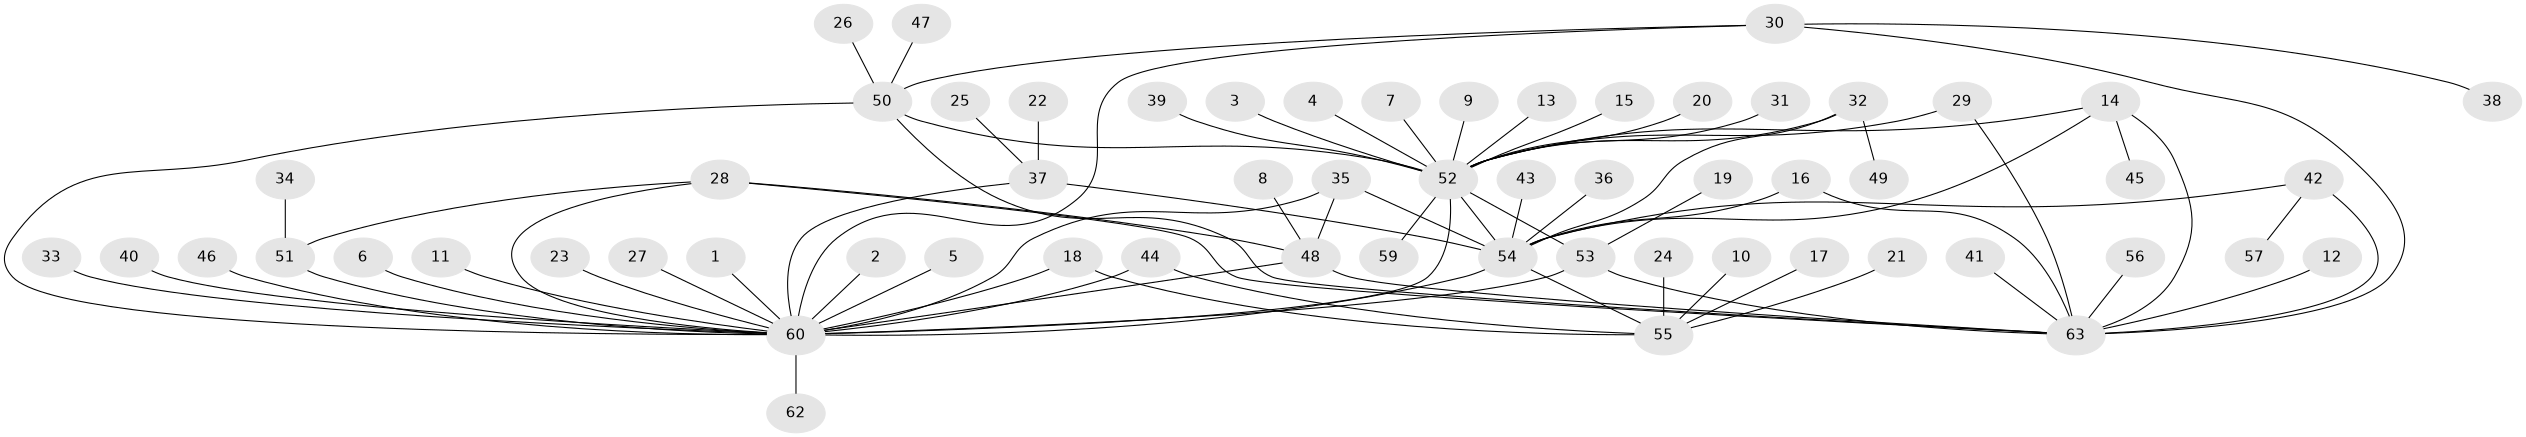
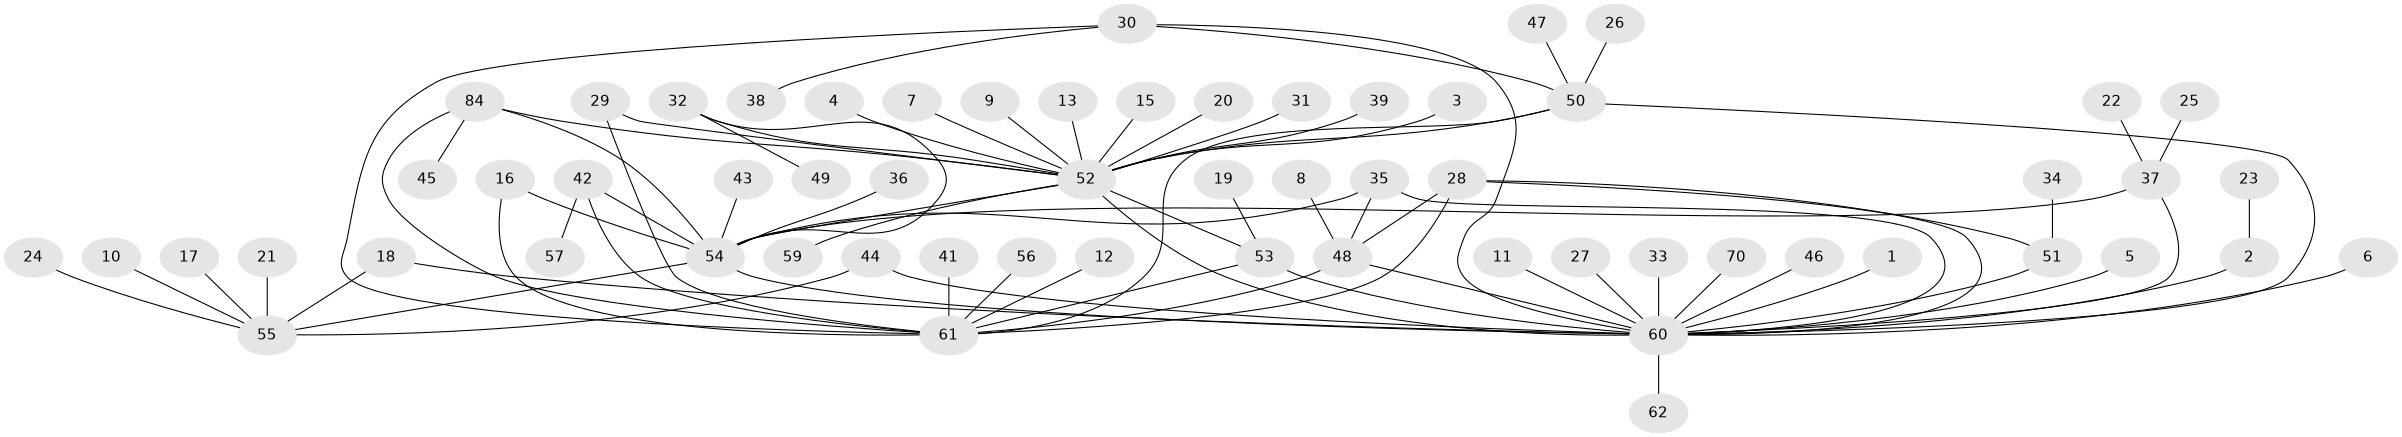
node "14": label "14" -> "84"
node "40": label "40" -> "70"
edge "23" -- "60": now "23" -- "2"
node "63": label "63" -> "61"
